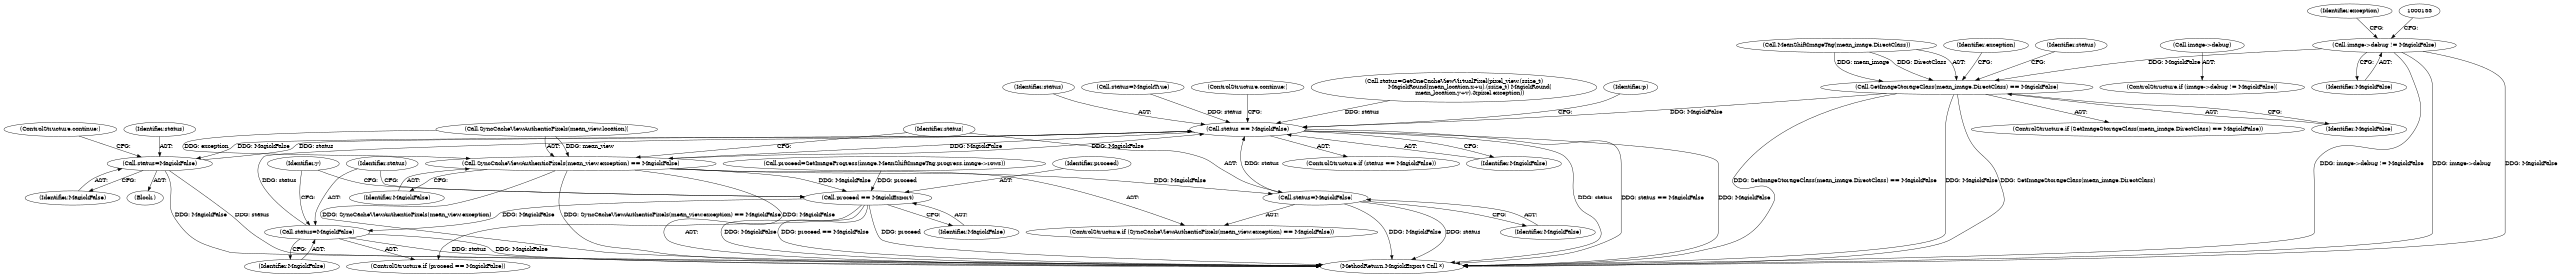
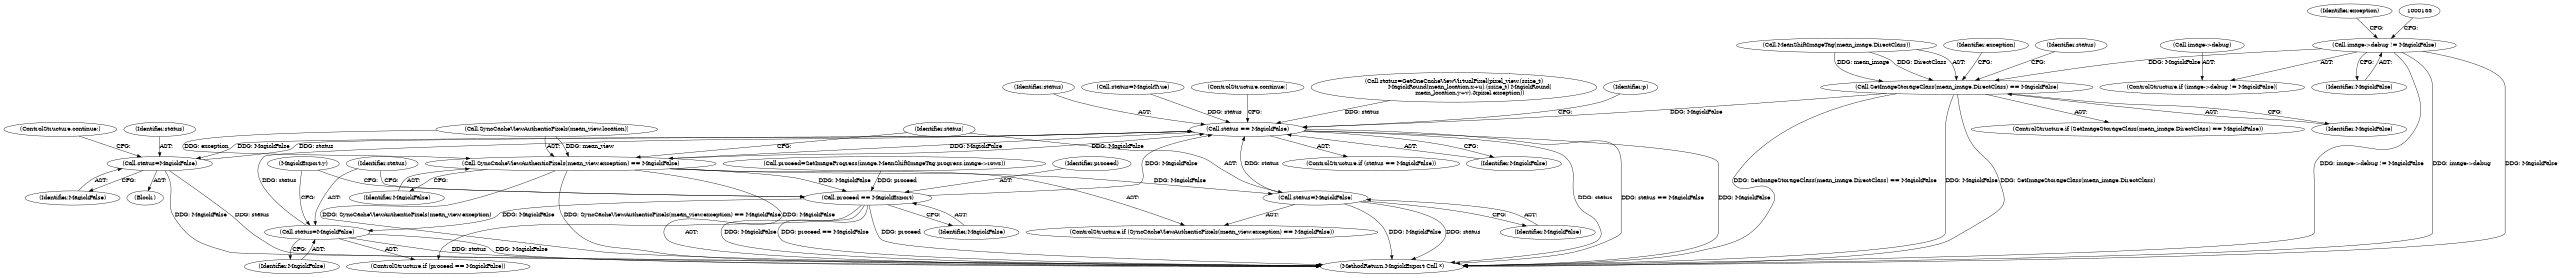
edge "(Call,image->debug != MagickFalse)" -> "(ControlStructure,if (image->debug != MagickFalse))": added, label "AST:"
node "(Identifier,y)": label "(Identifier,y)" -> "(MagickExport,y)"
edge "(Call,proceed == MagickExport)" -> "(Call,status == MagickFalse)": added, label "DDG: MagickFalse"
